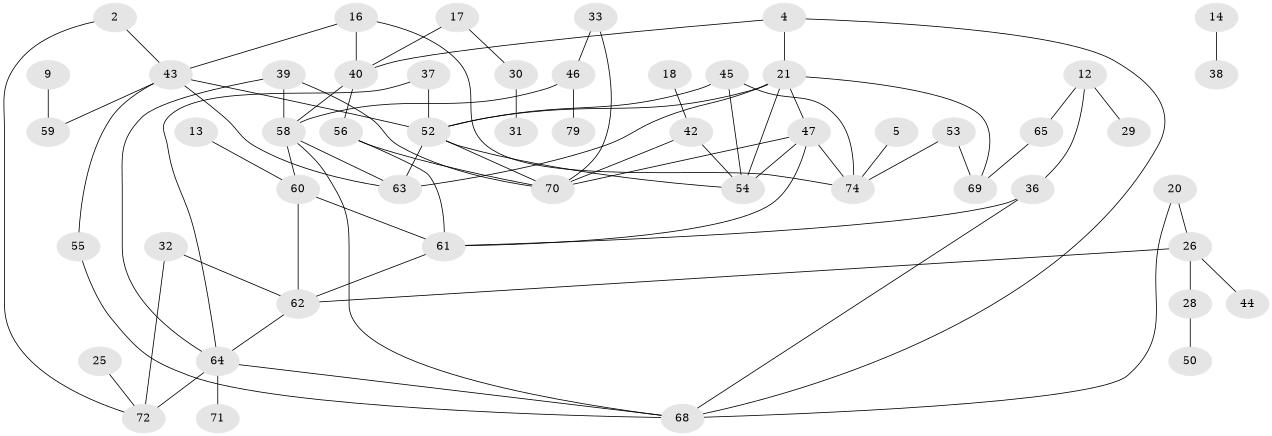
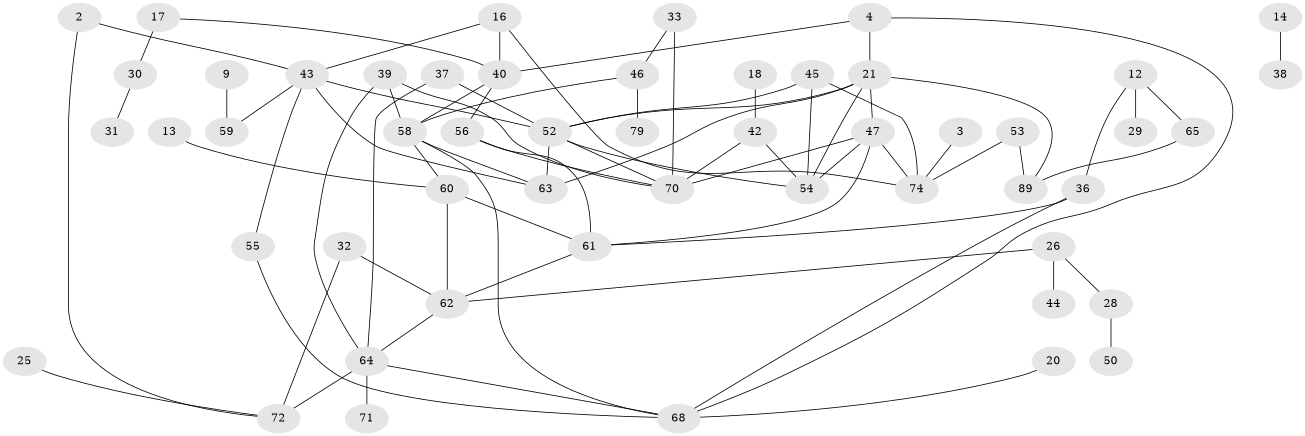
node "5": label "5" -> "3"
node "69": label "69" -> "89"
edge "20" -- "26": removed
